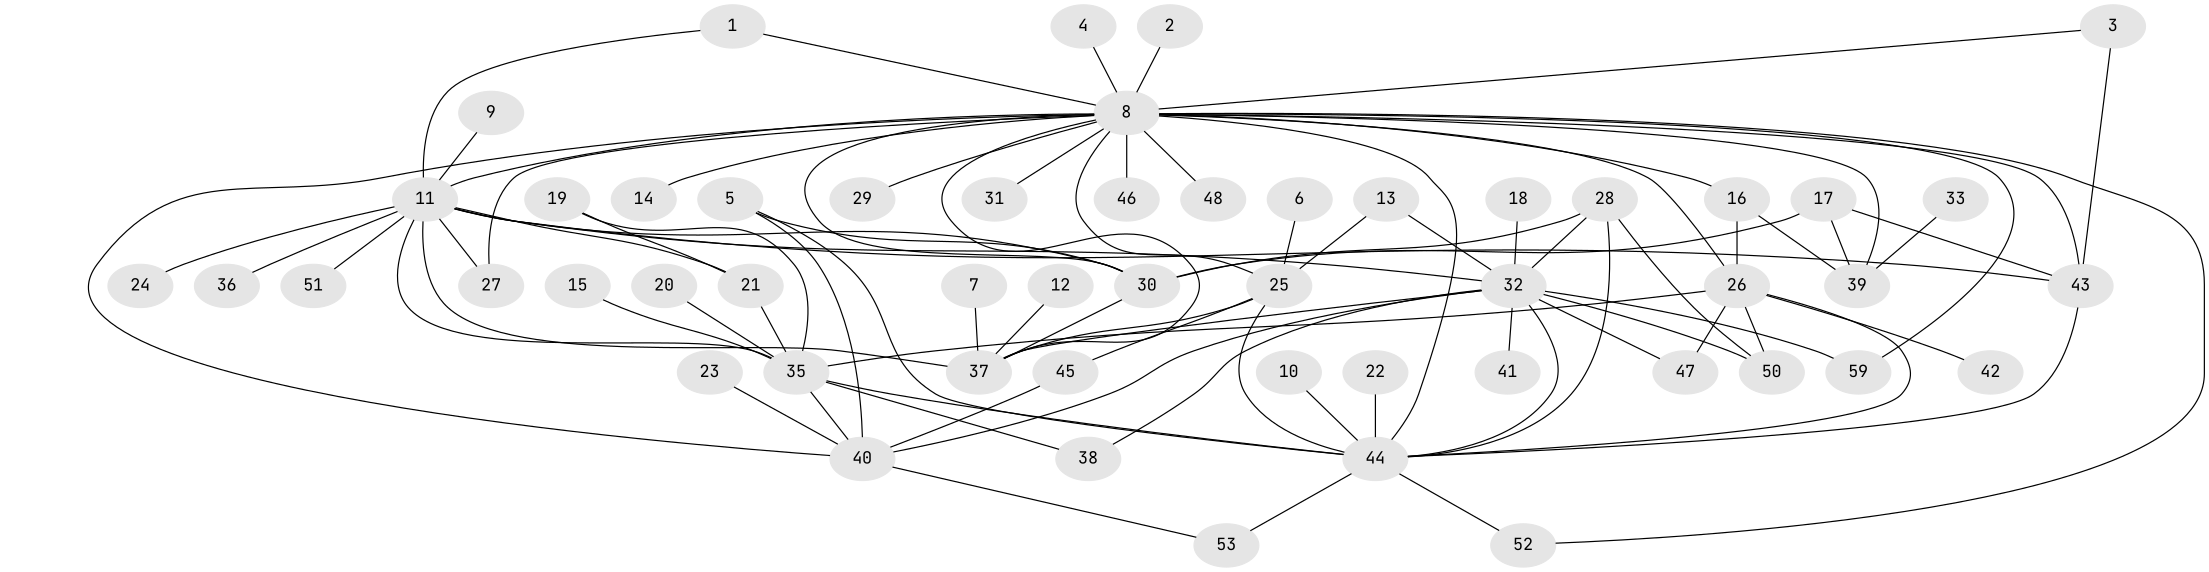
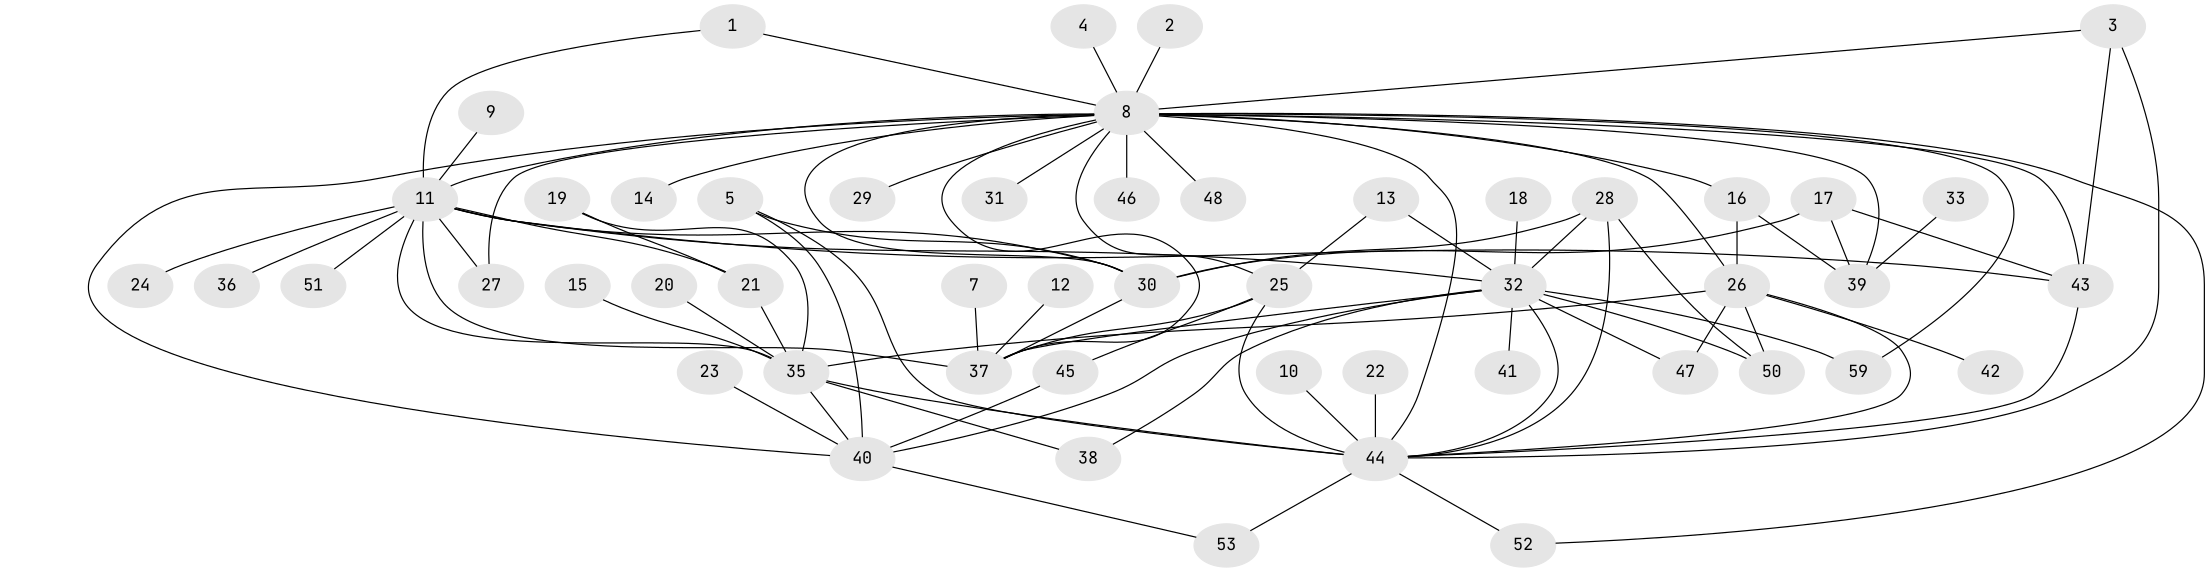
node "6": removed
edge "3" -- "44": added
